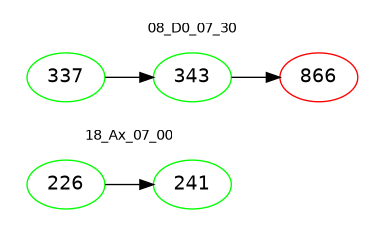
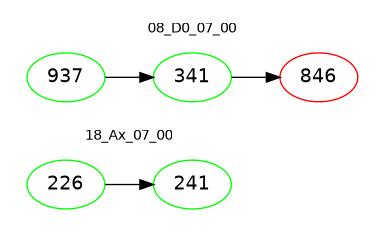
cluster "08_D0_07_30": label "08_D0_07_30" -> "08_D0_07_00"
node "337": label "337" -> "937"
node "343": label "343" -> "341"
node "866": label "866" -> "846"
